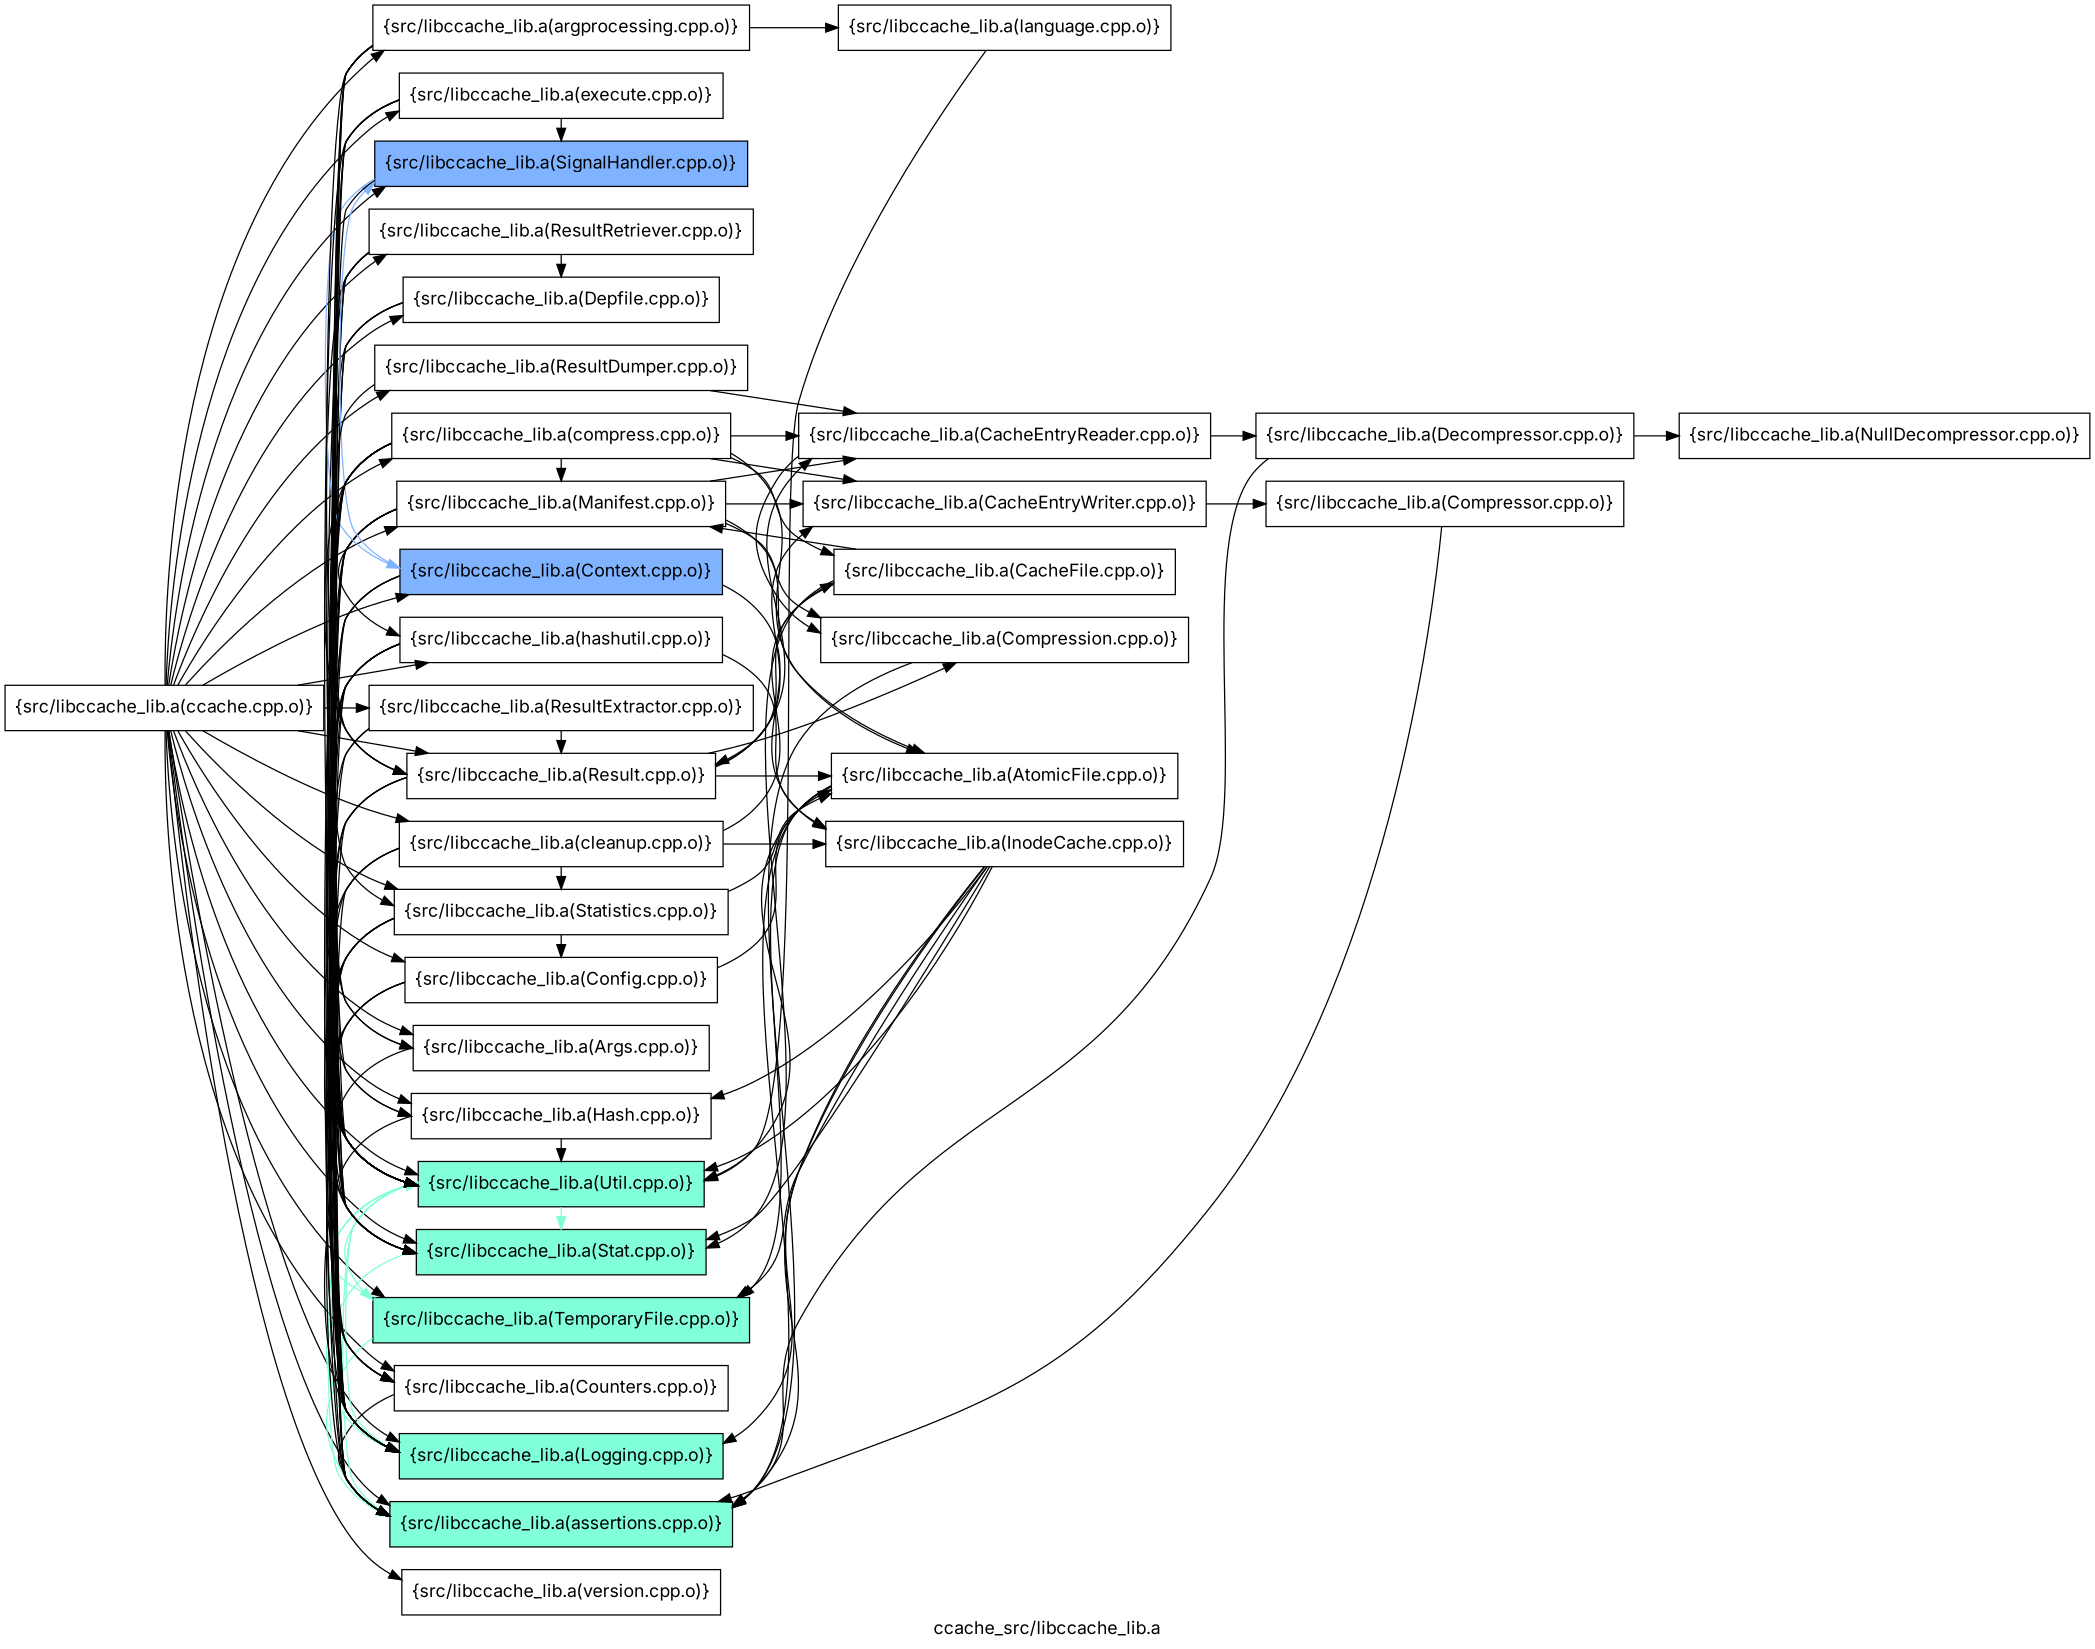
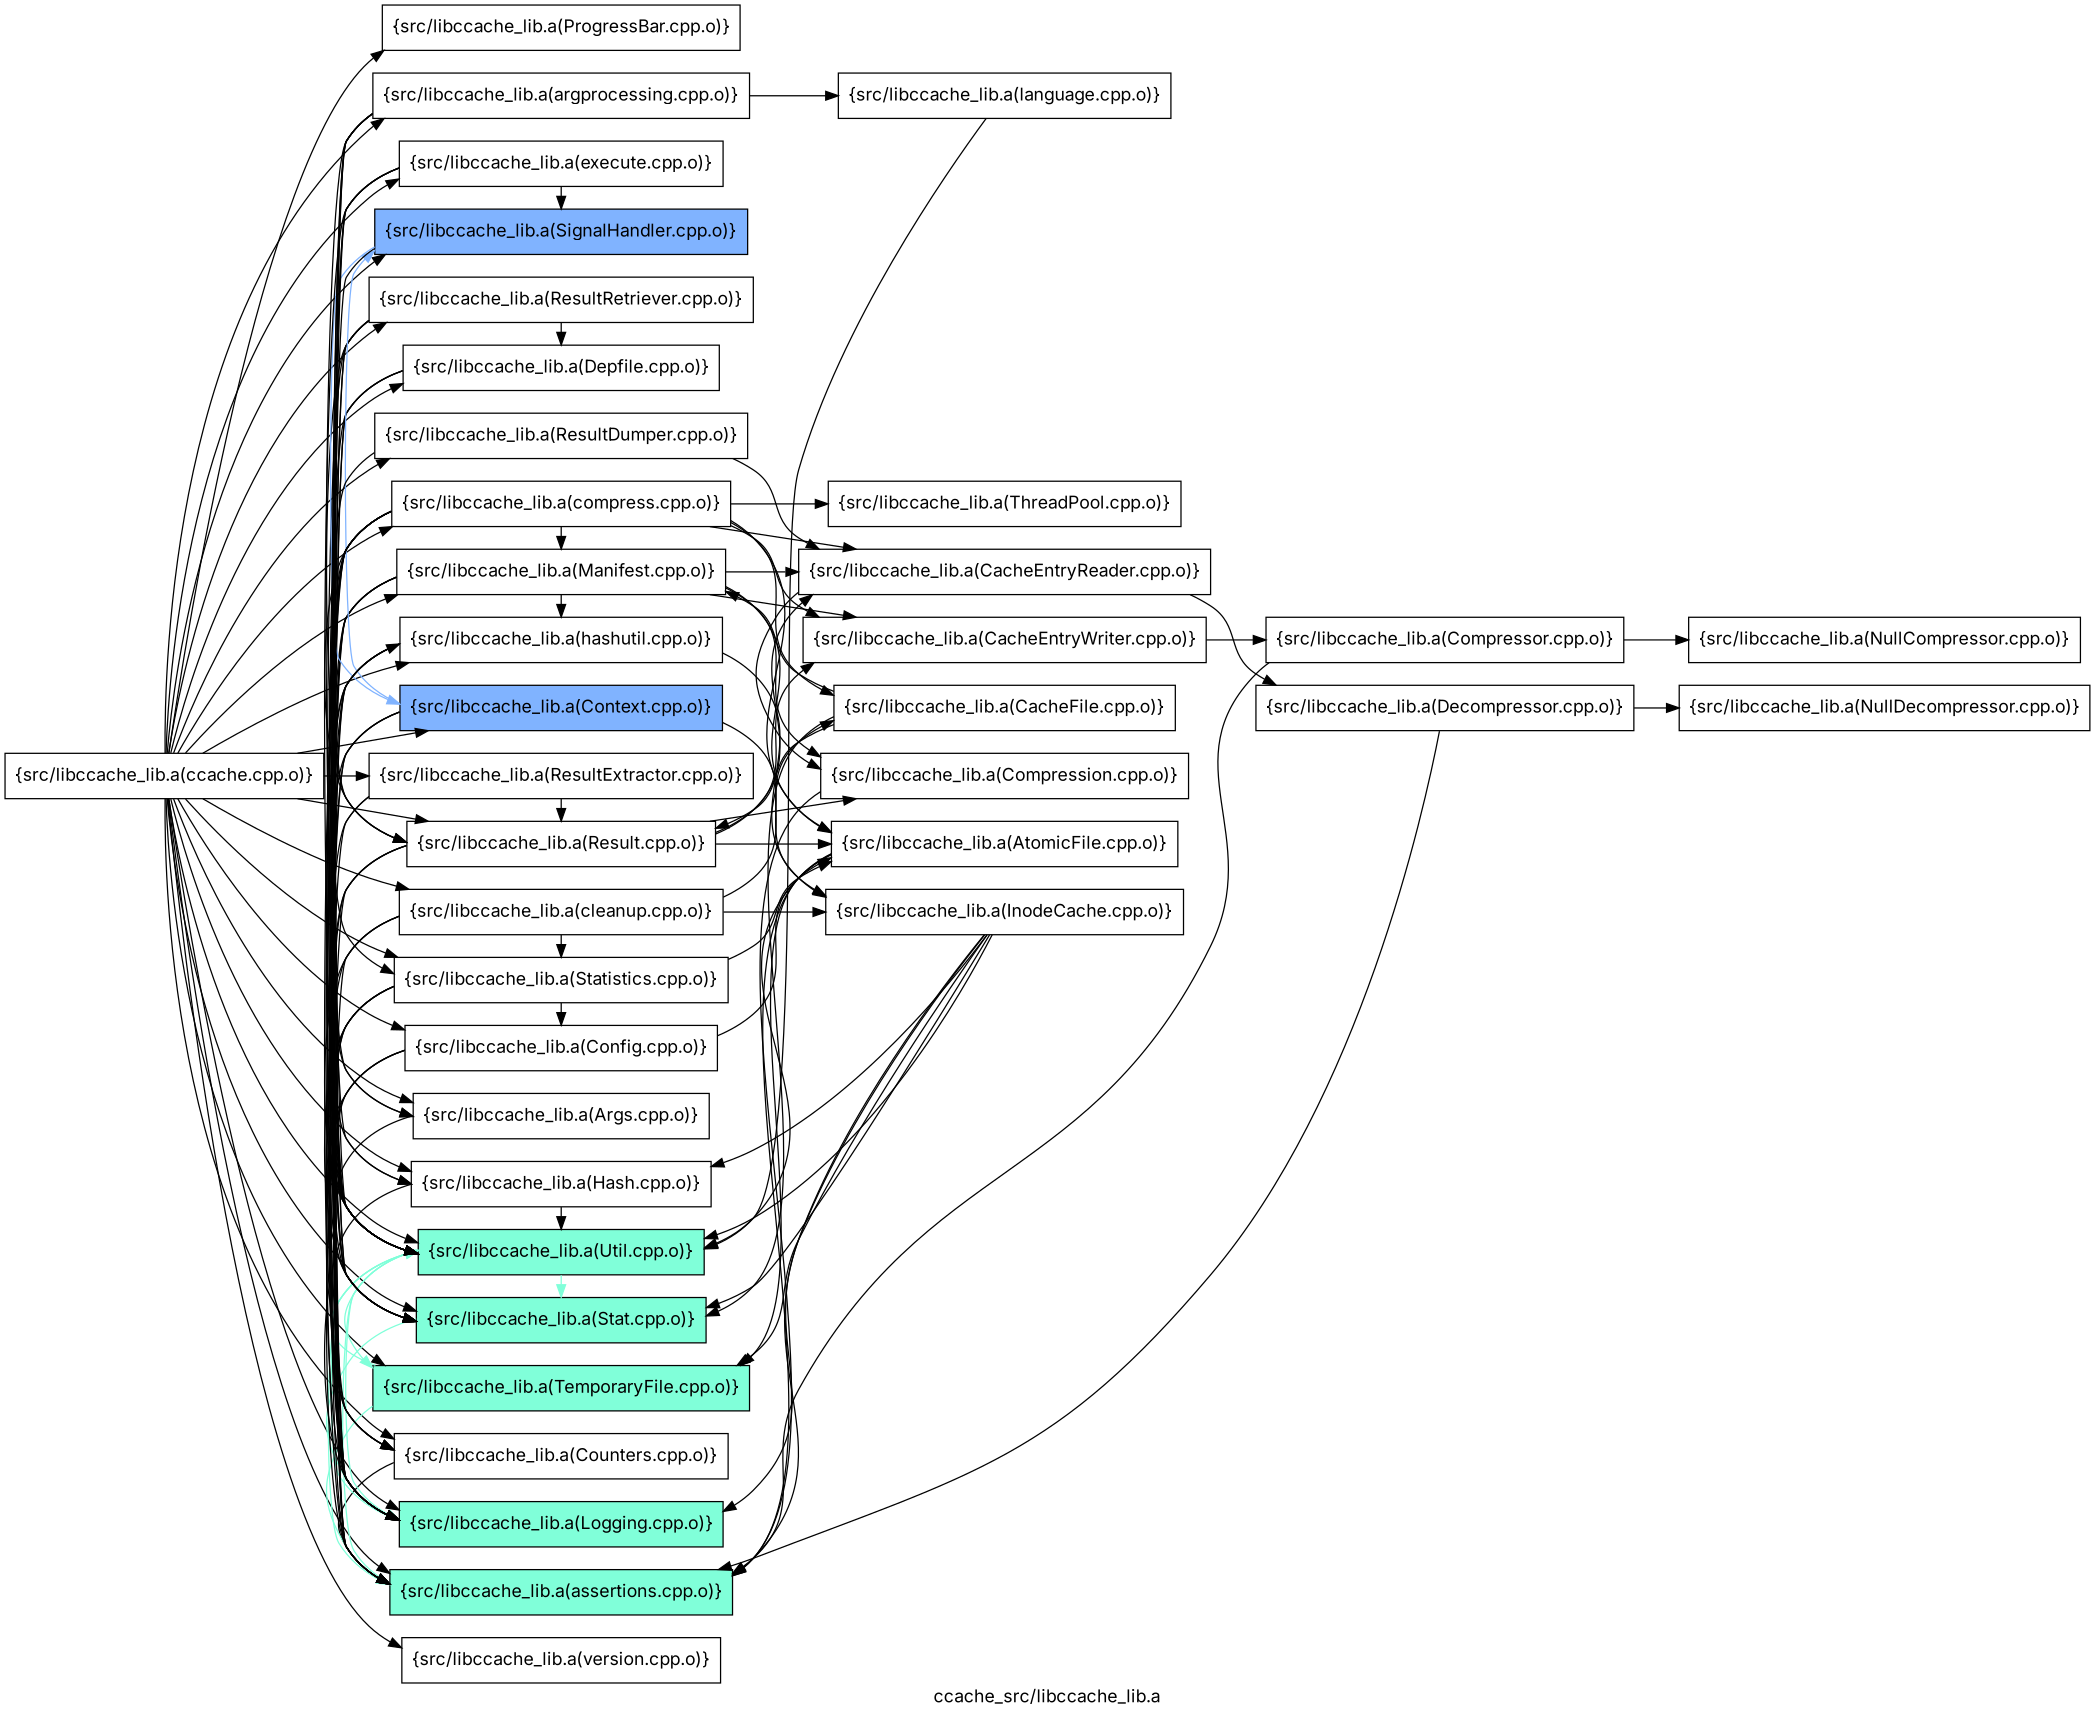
node "{src/libccache_lib.a(ProgressBar.cpp.o)}": added
node "{src/libccache_lib.a(ThreadPool.cpp.o)}": added
node "{src/libccache_lib.a(NullCompressor.cpp.o)}": added
edge "{src/libccache_lib.a(hashutil.cpp.o)}" -> "{src/libccache_lib.a(Logging.cpp.o)}": reversed
